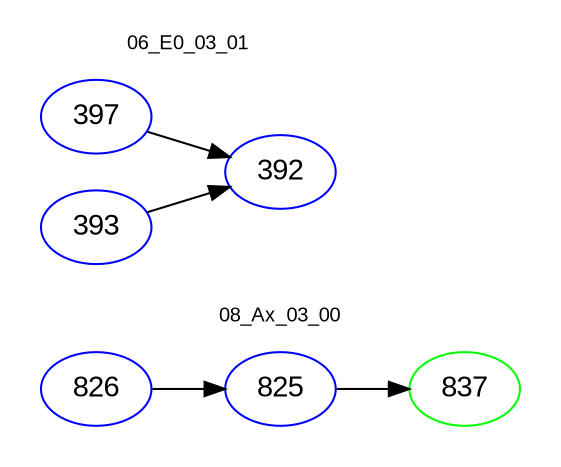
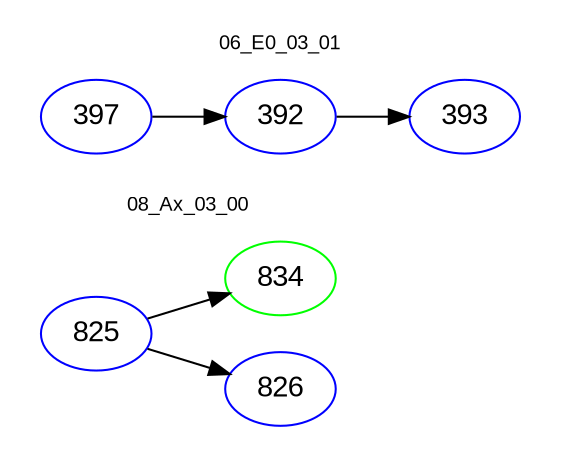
edge "393" -> "392": reversed
edge "826" -> "825": reversed
node "837": label "837" -> "834"
